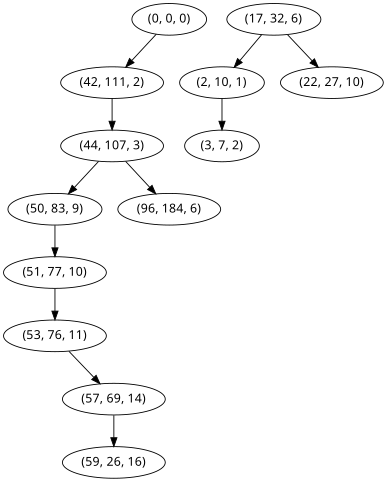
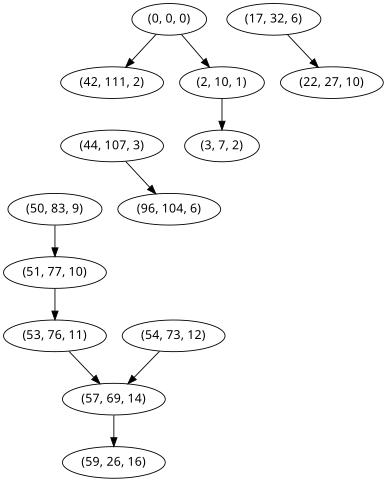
edge "(17, 32, 6)" -> "(2, 10, 1)": now "(0, 0, 0)" -> "(2, 10, 1)"
edge "(42, 111, 2)" -> "(44, 107, 3)": removed
edge "(44, 107, 3)" -> "(50, 83, 9)": removed
node "(96, 184, 6)": label "(96, 184, 6)" -> "(96, 104, 6)"
node "(54, 73, 12)": added
